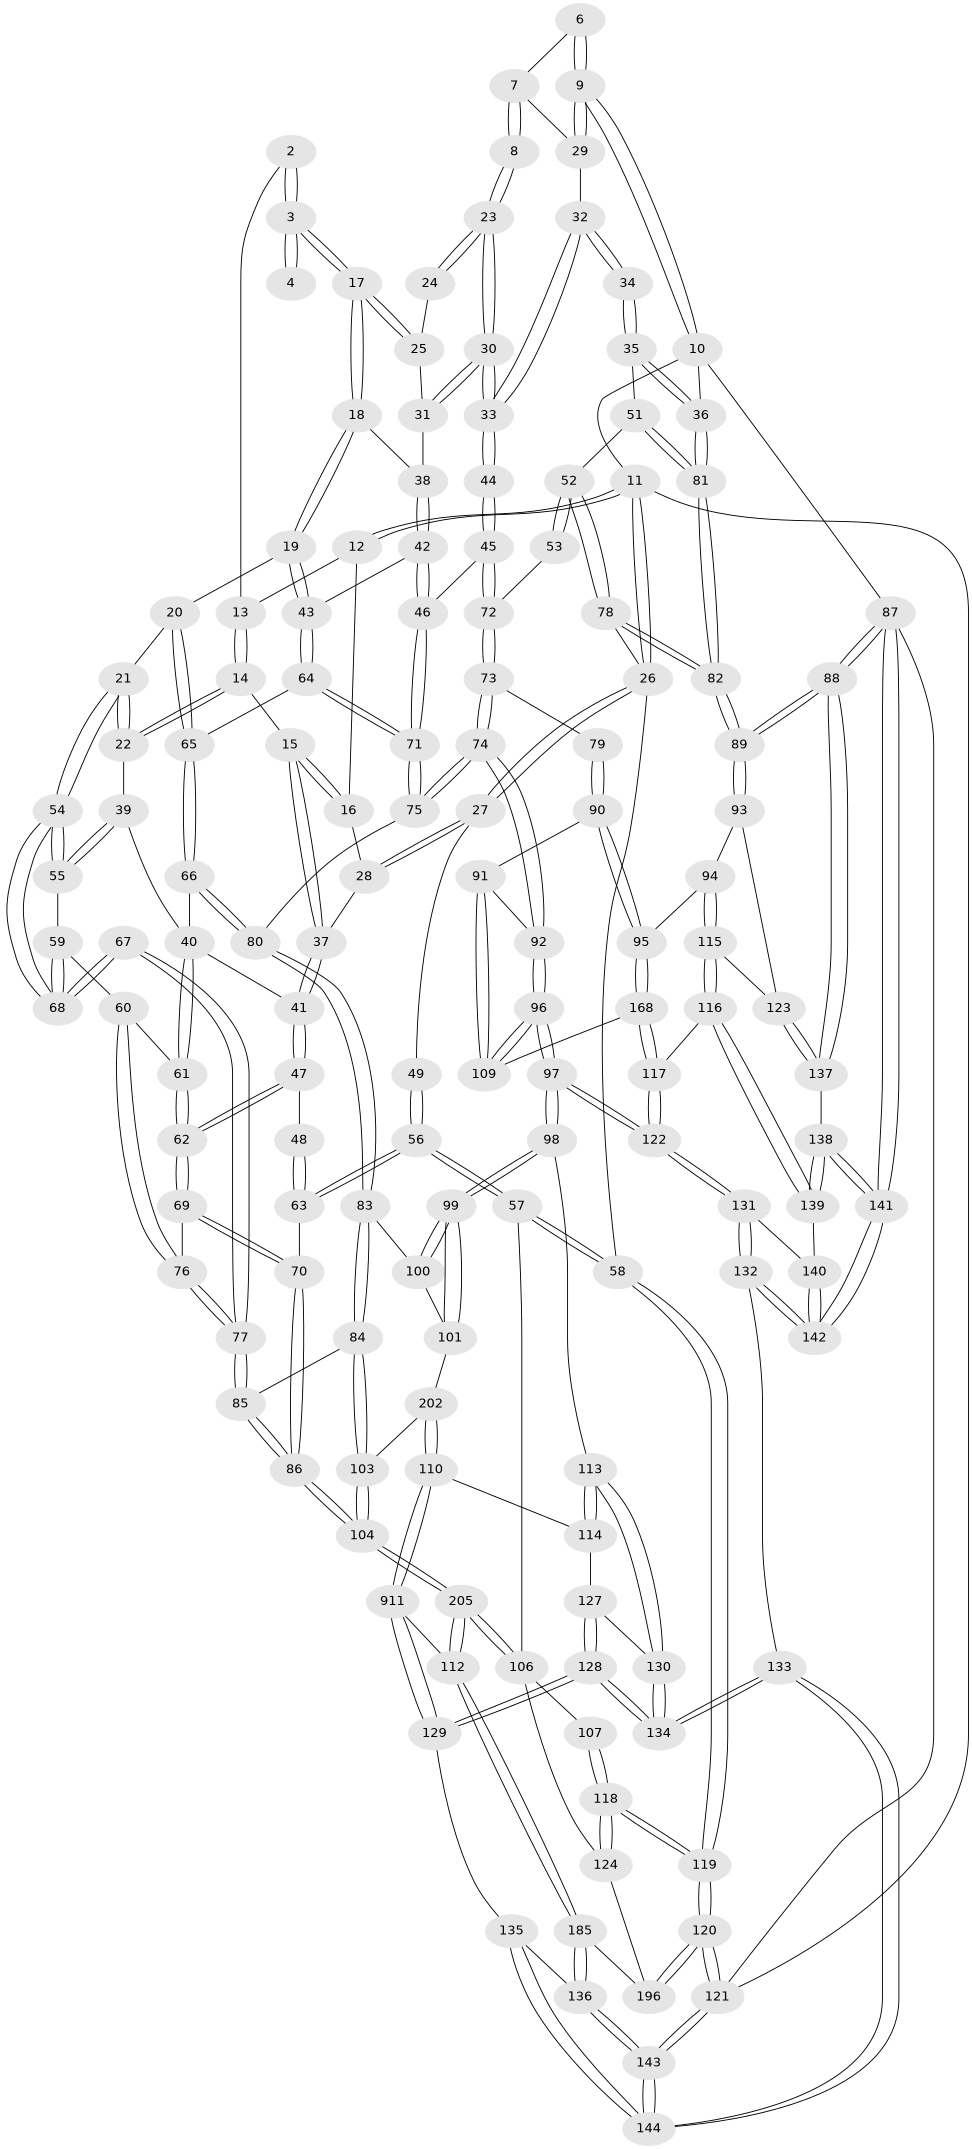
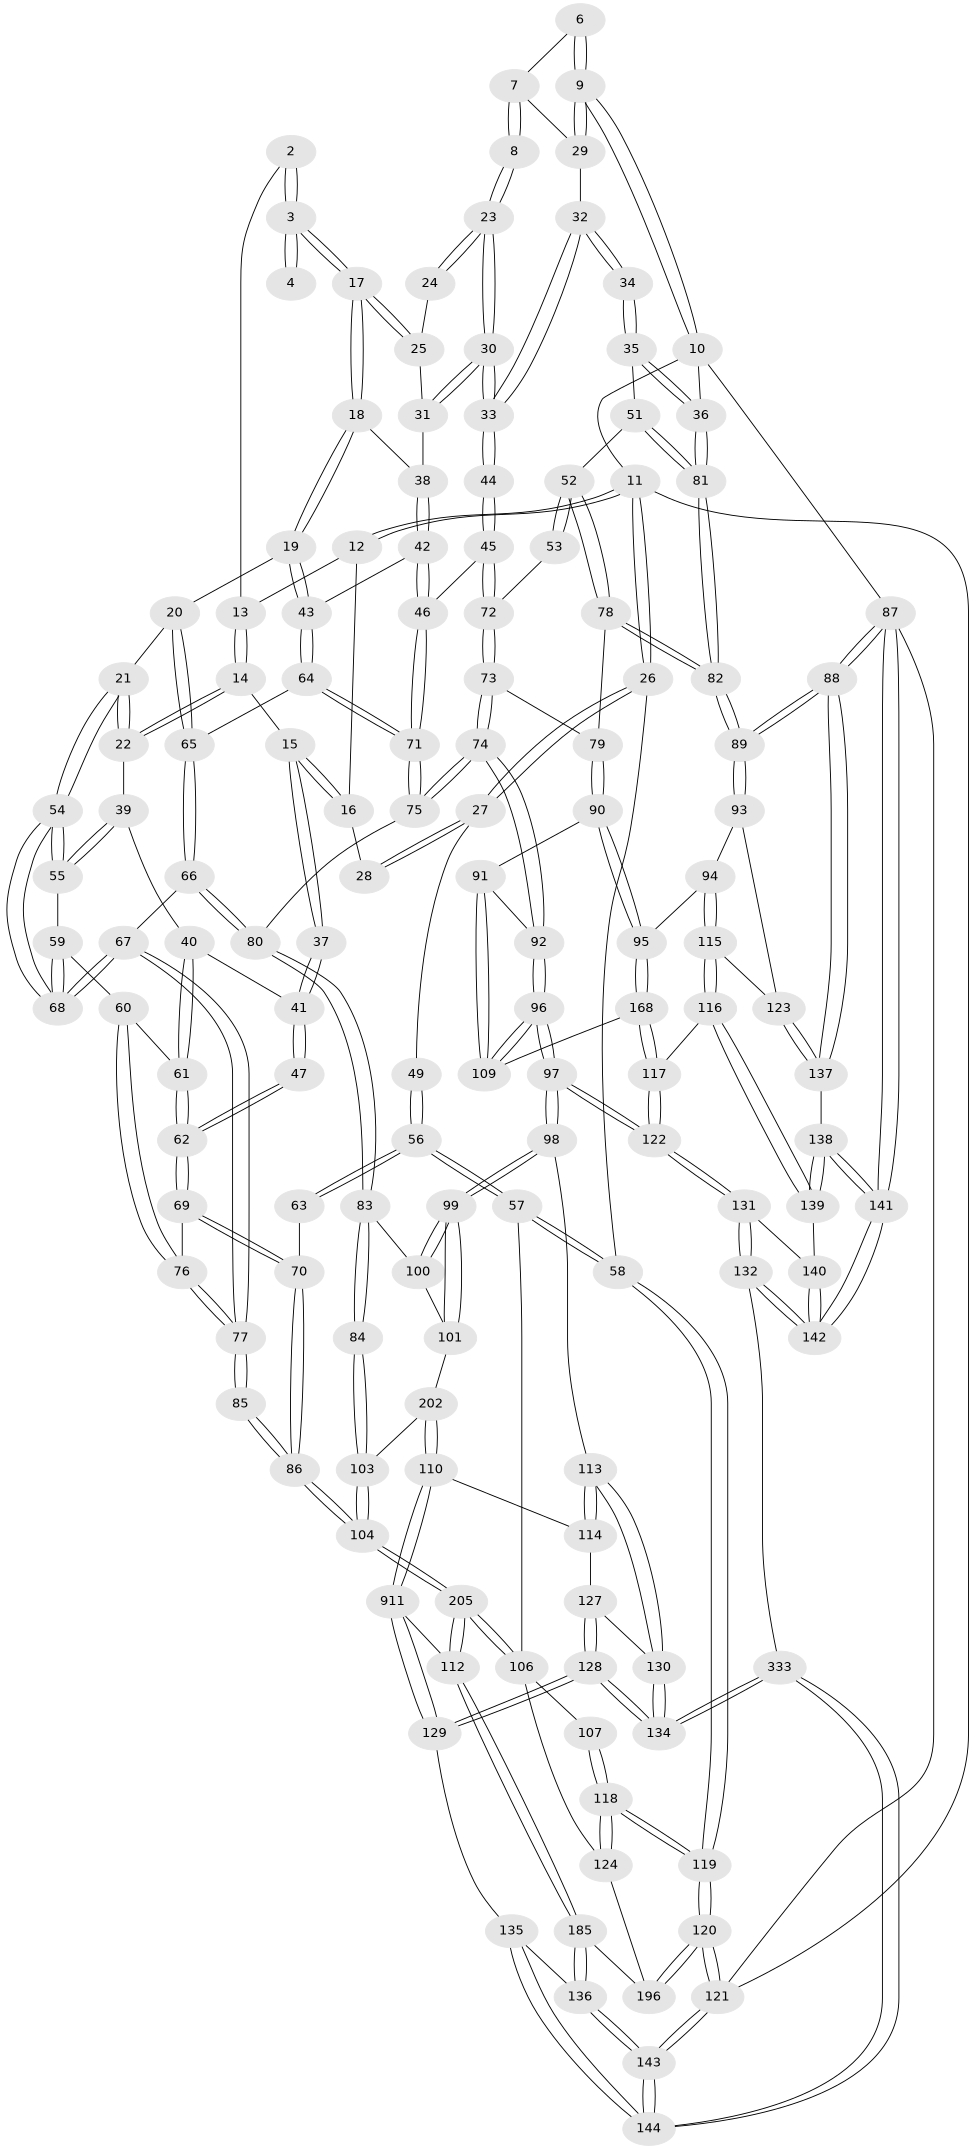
edge "78" -- "26": now "78" -- "79"
edge "66" -- "40": now "66" -- "67"
edge "28" -- "37": removed
node "48": removed
edge "84" -- "85": removed
node "133": label "133" -> "333"
